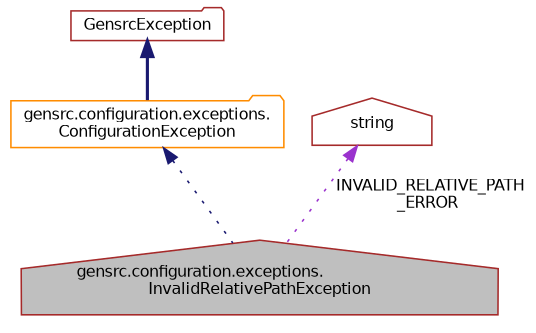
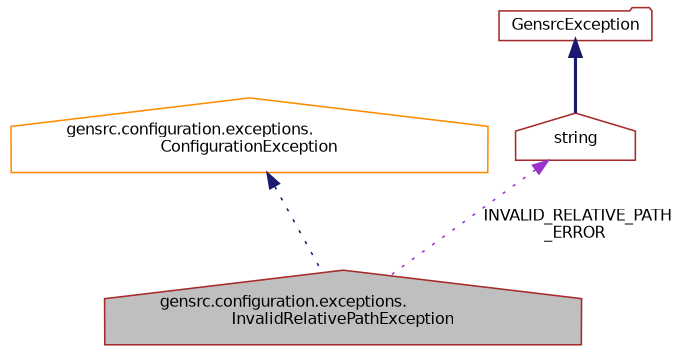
edge "gensrc.configuration.exceptions. ConfigurationException" -> "GensrcException": now "string" -> "GensrcException"
node "gensrc.configuration.exceptions. ConfigurationException": shape folder -> house
